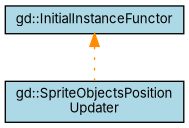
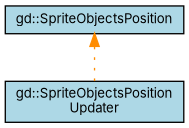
node "gd::InitialInstanceFunctor": label "gd::InitialInstanceFunctor" -> "gd::SpriteObjectsPosition"
